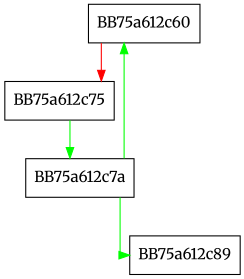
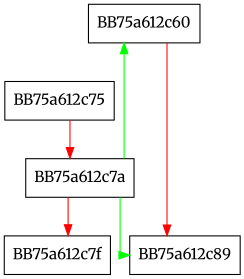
edge "BB75a612c60" -> "BB75a612c75": now "BB75a612c60" -> "BB75a612c89"
edge "BB75a612c75" -> "BB75a612c7a": color green -> red
node "BB75a612c7f": added
